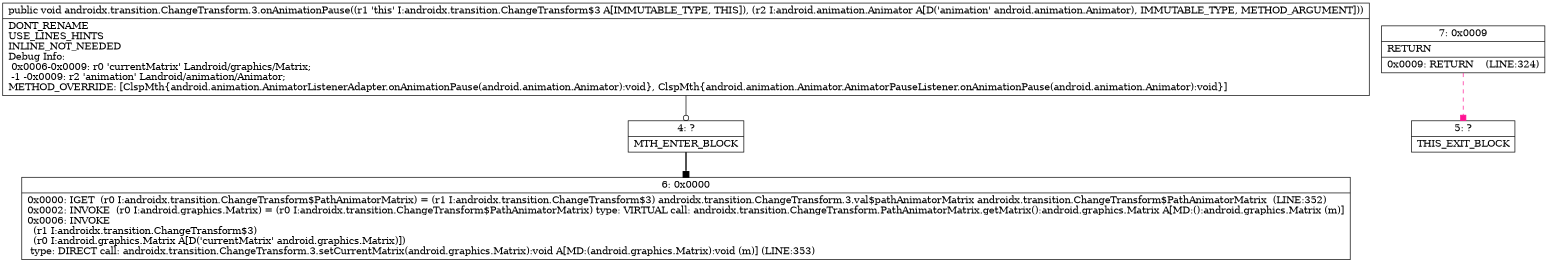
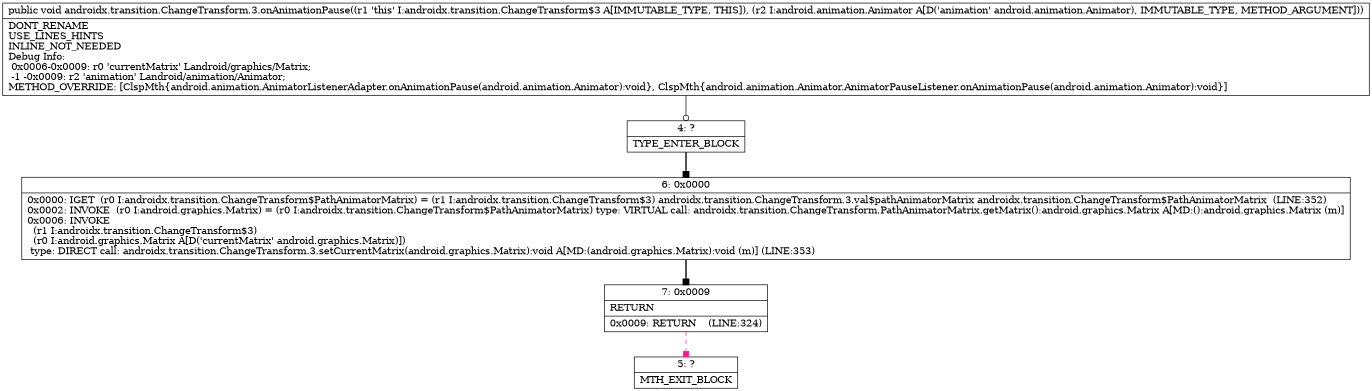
node "4: ?": text "MTH_ENTER_BLOCK" -> "TYPE_ENTER_BLOCK"
node "5: ?": text "THIS_EXIT_BLOCK" -> "MTH_EXIT_BLOCK"
edge "6: 0x0000" -> "7: 0x0009": added
